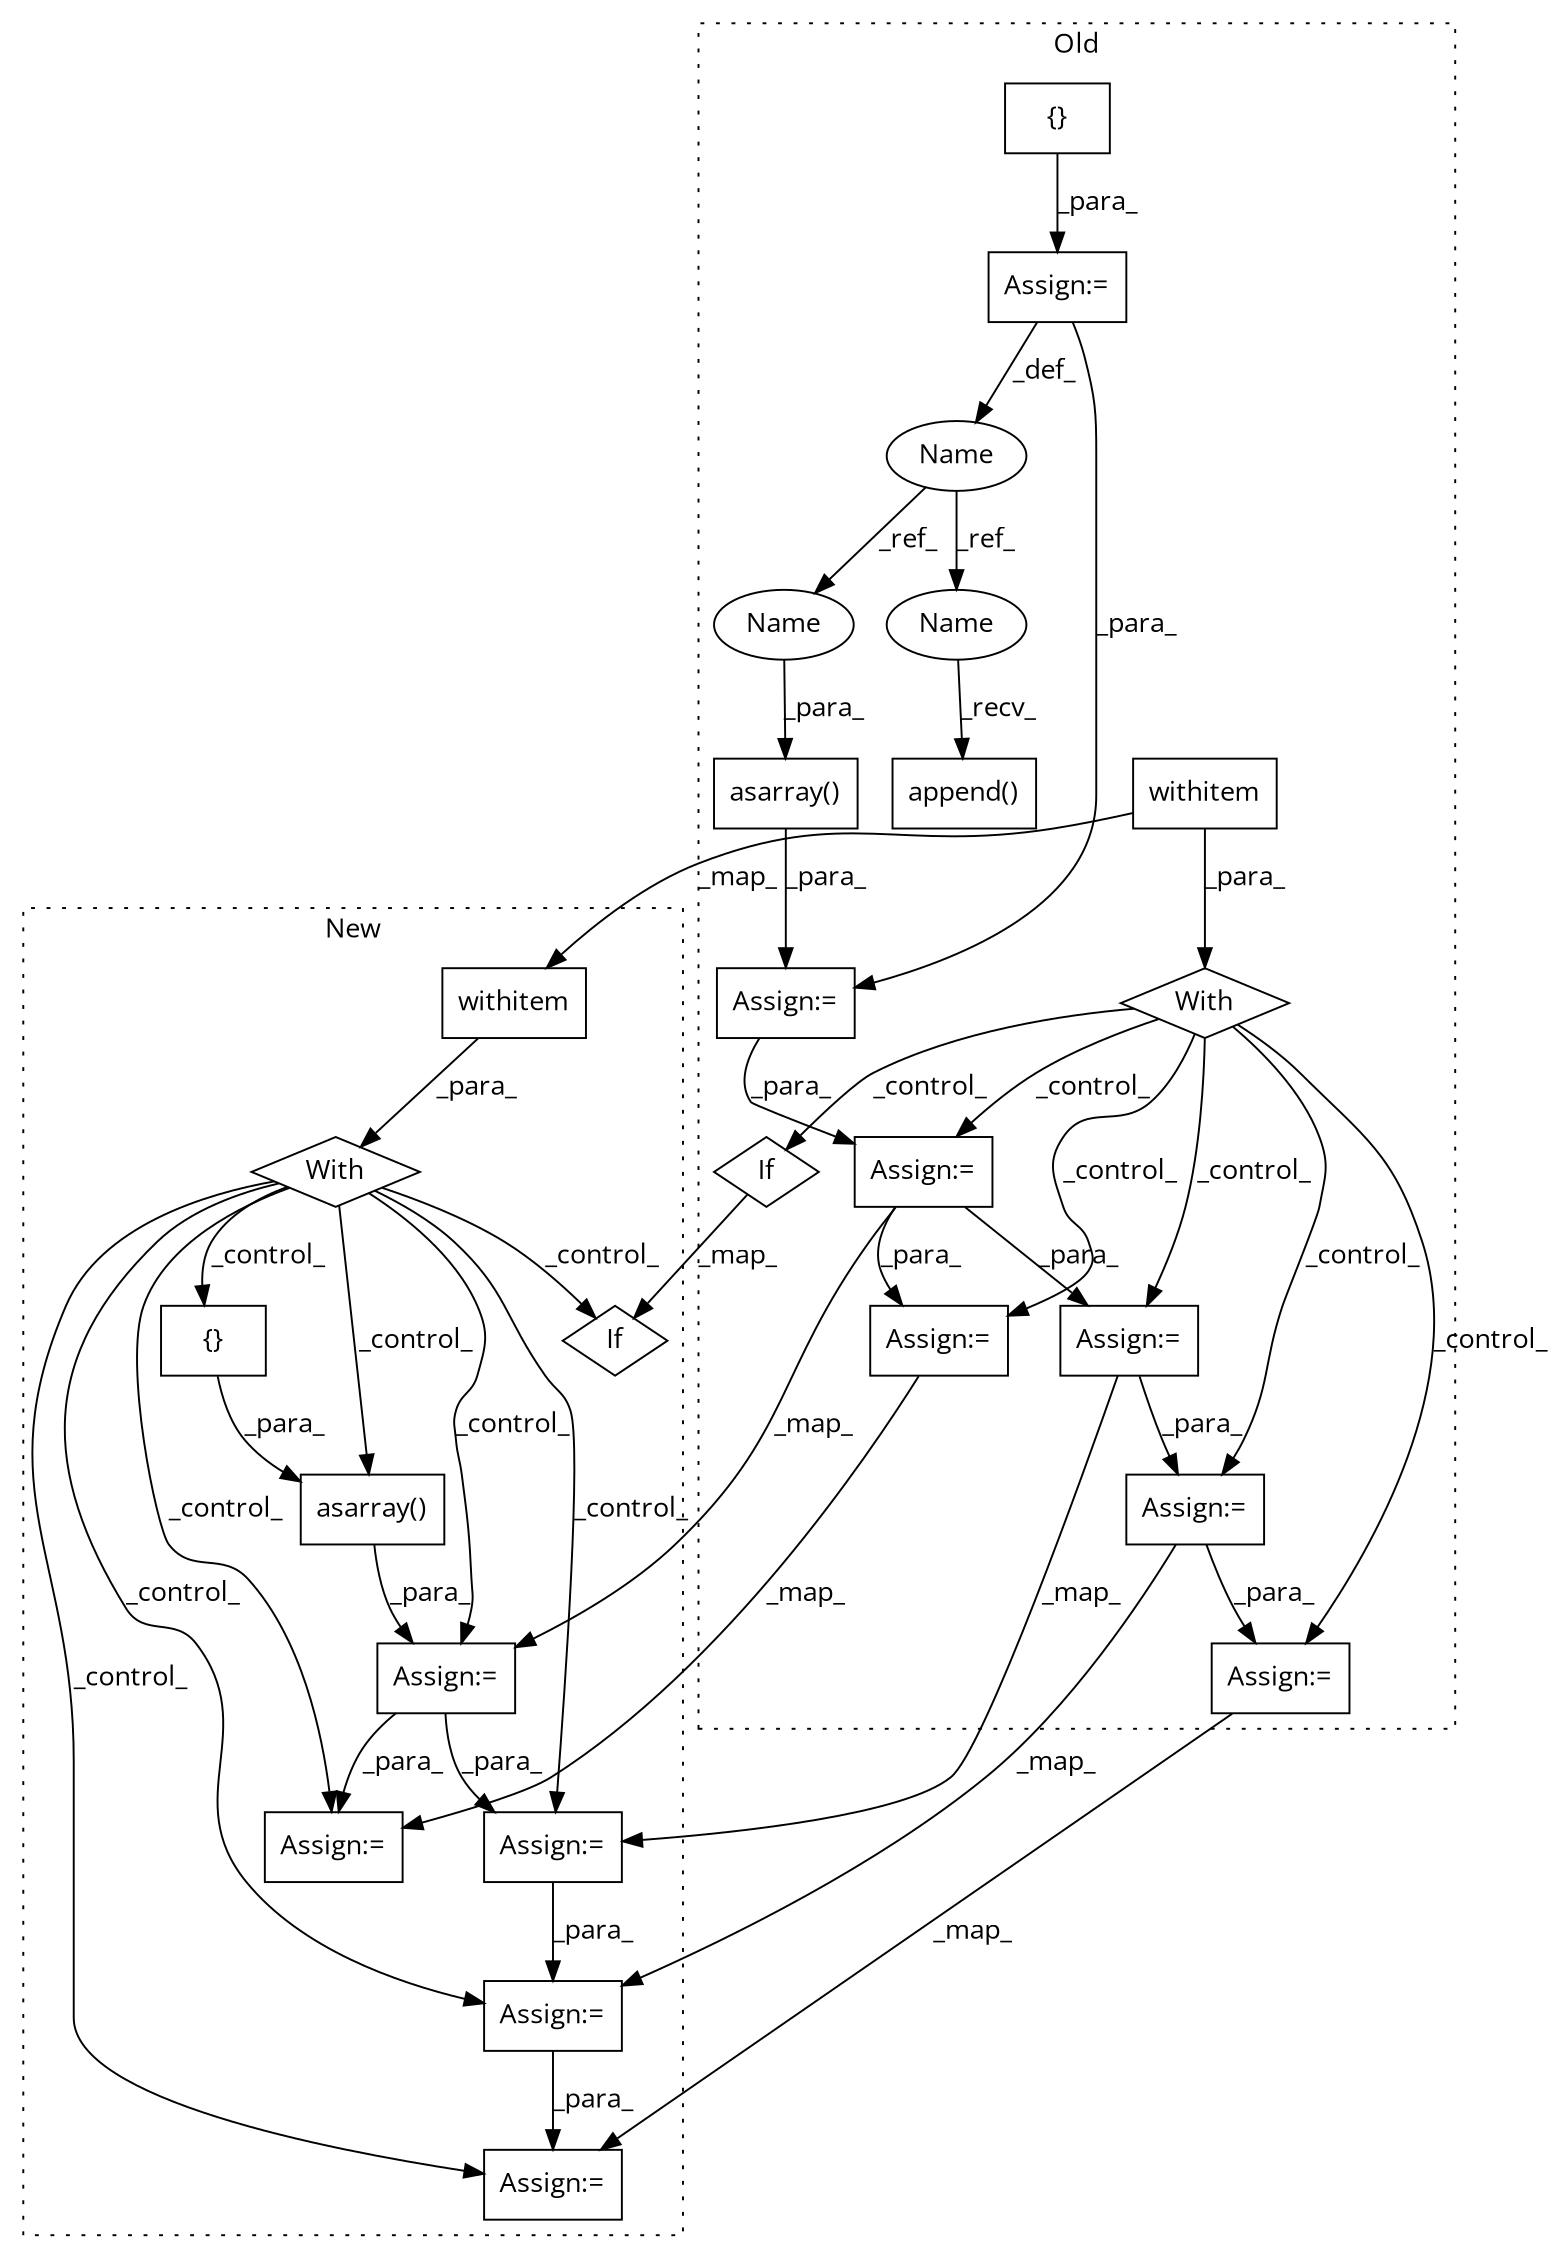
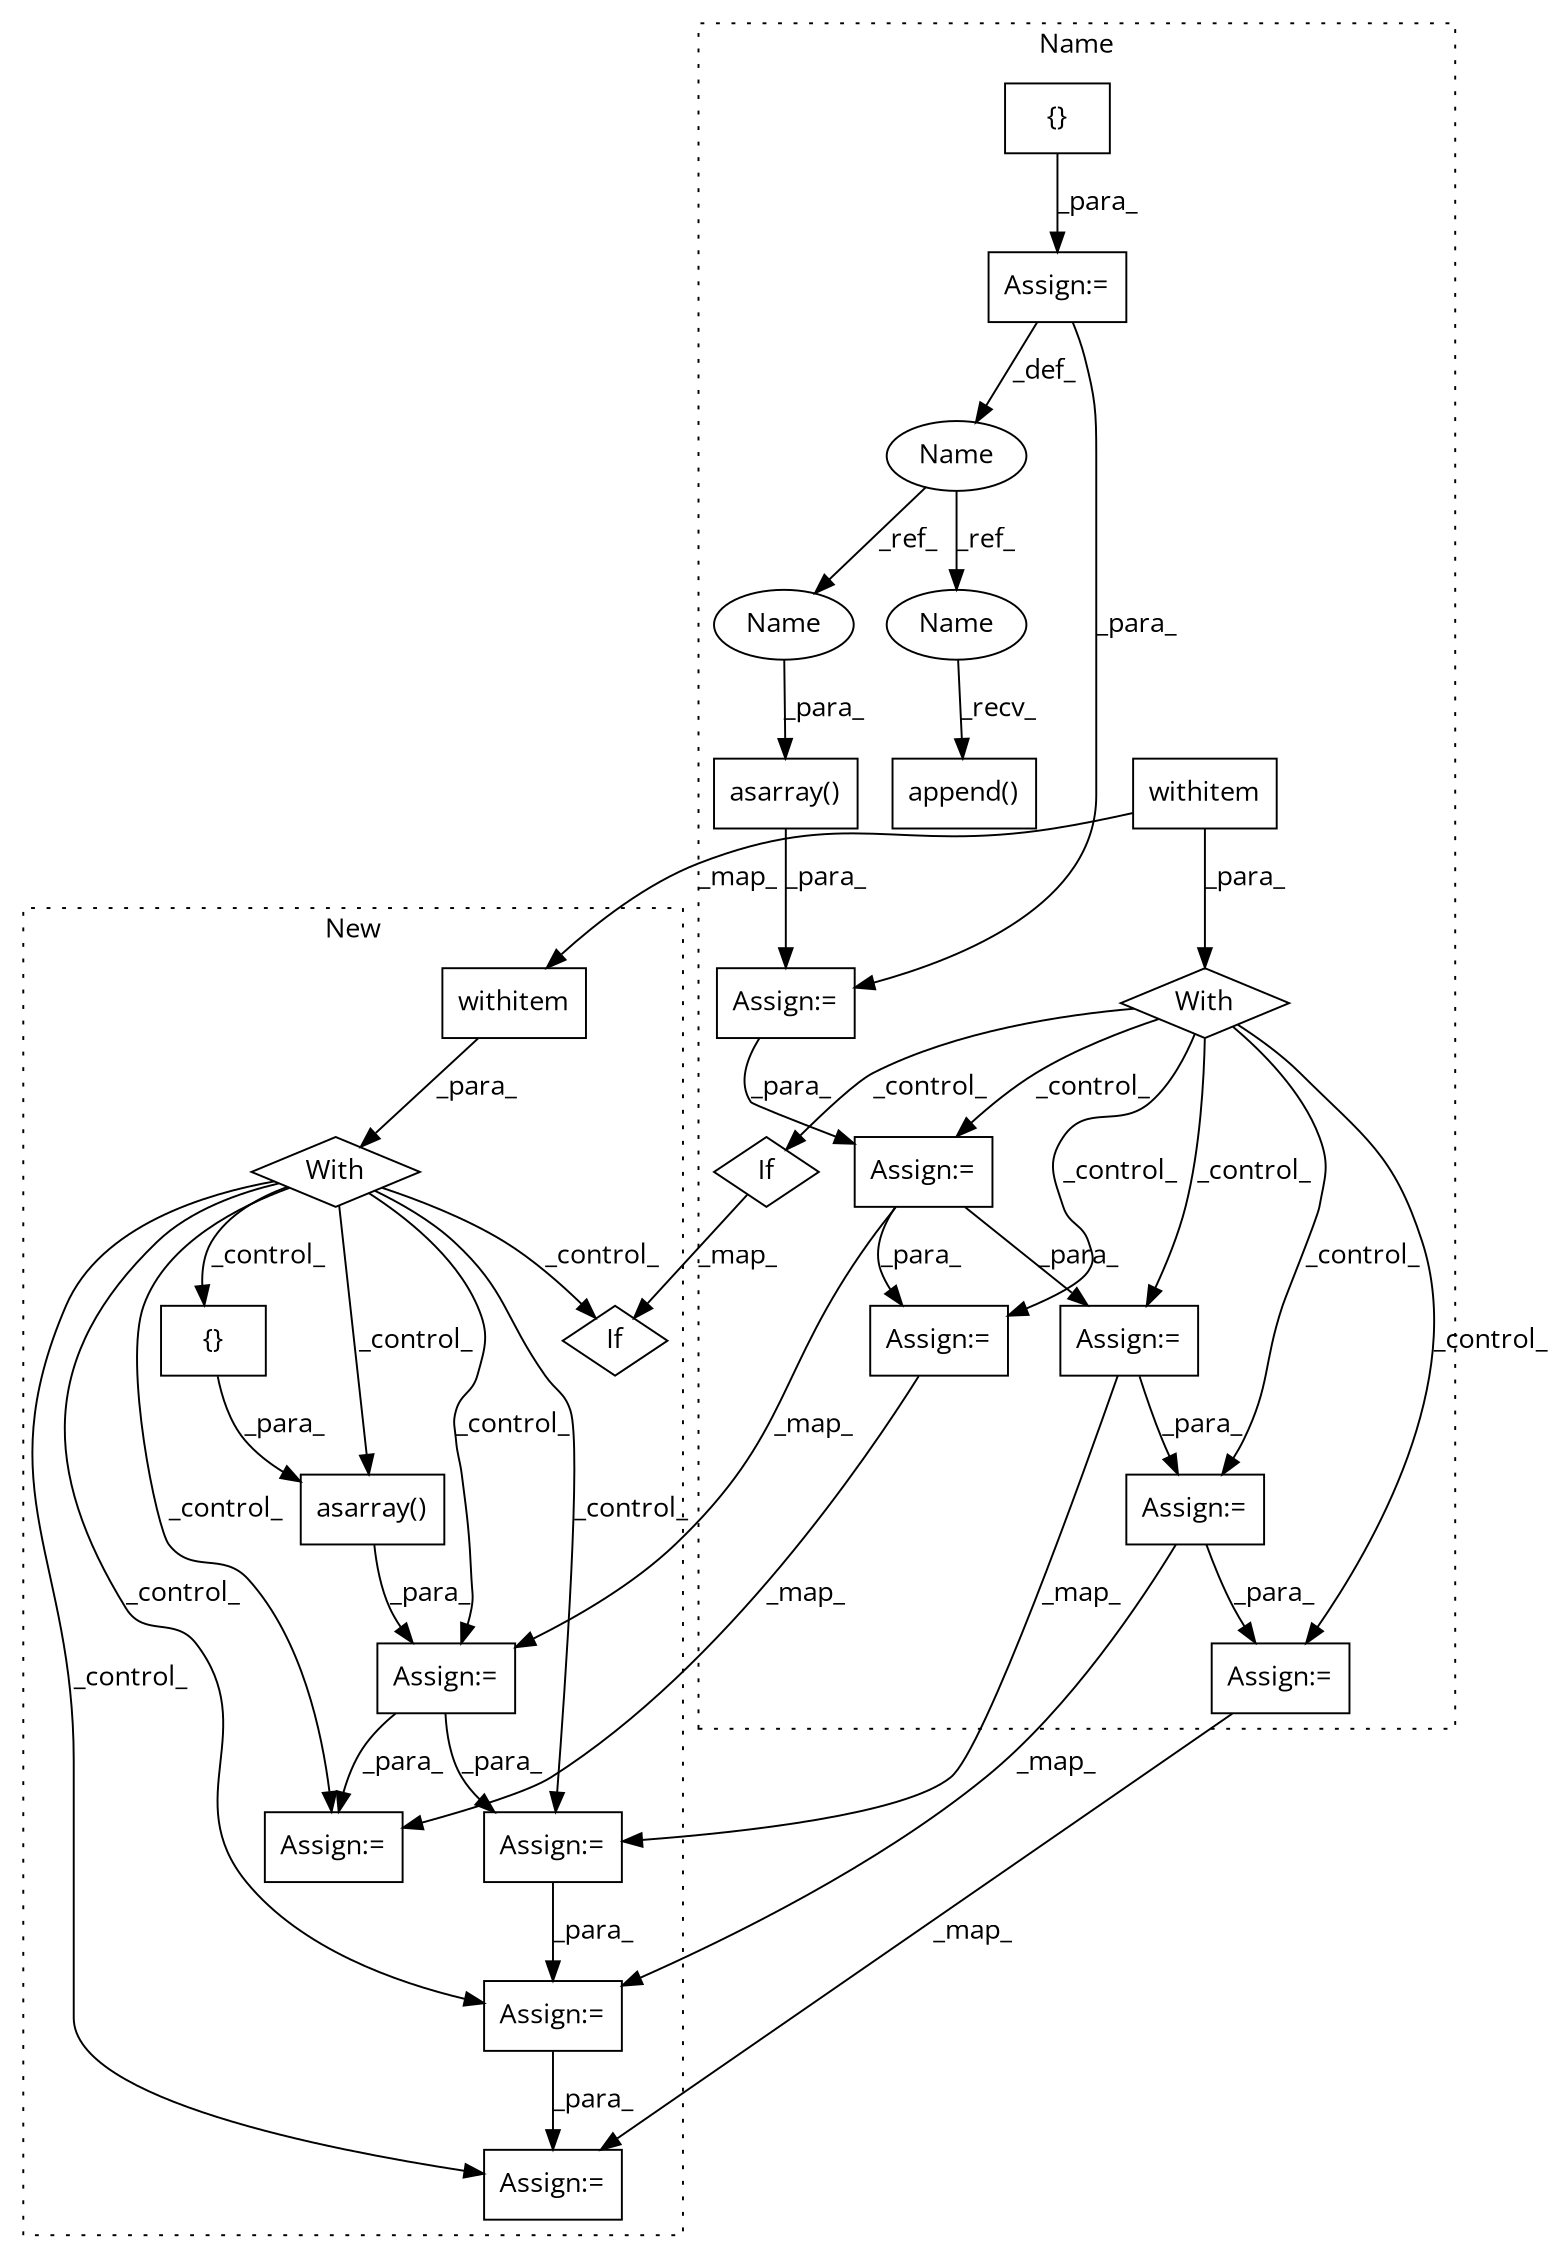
cluster "Old": label "Old" -> "Name"
